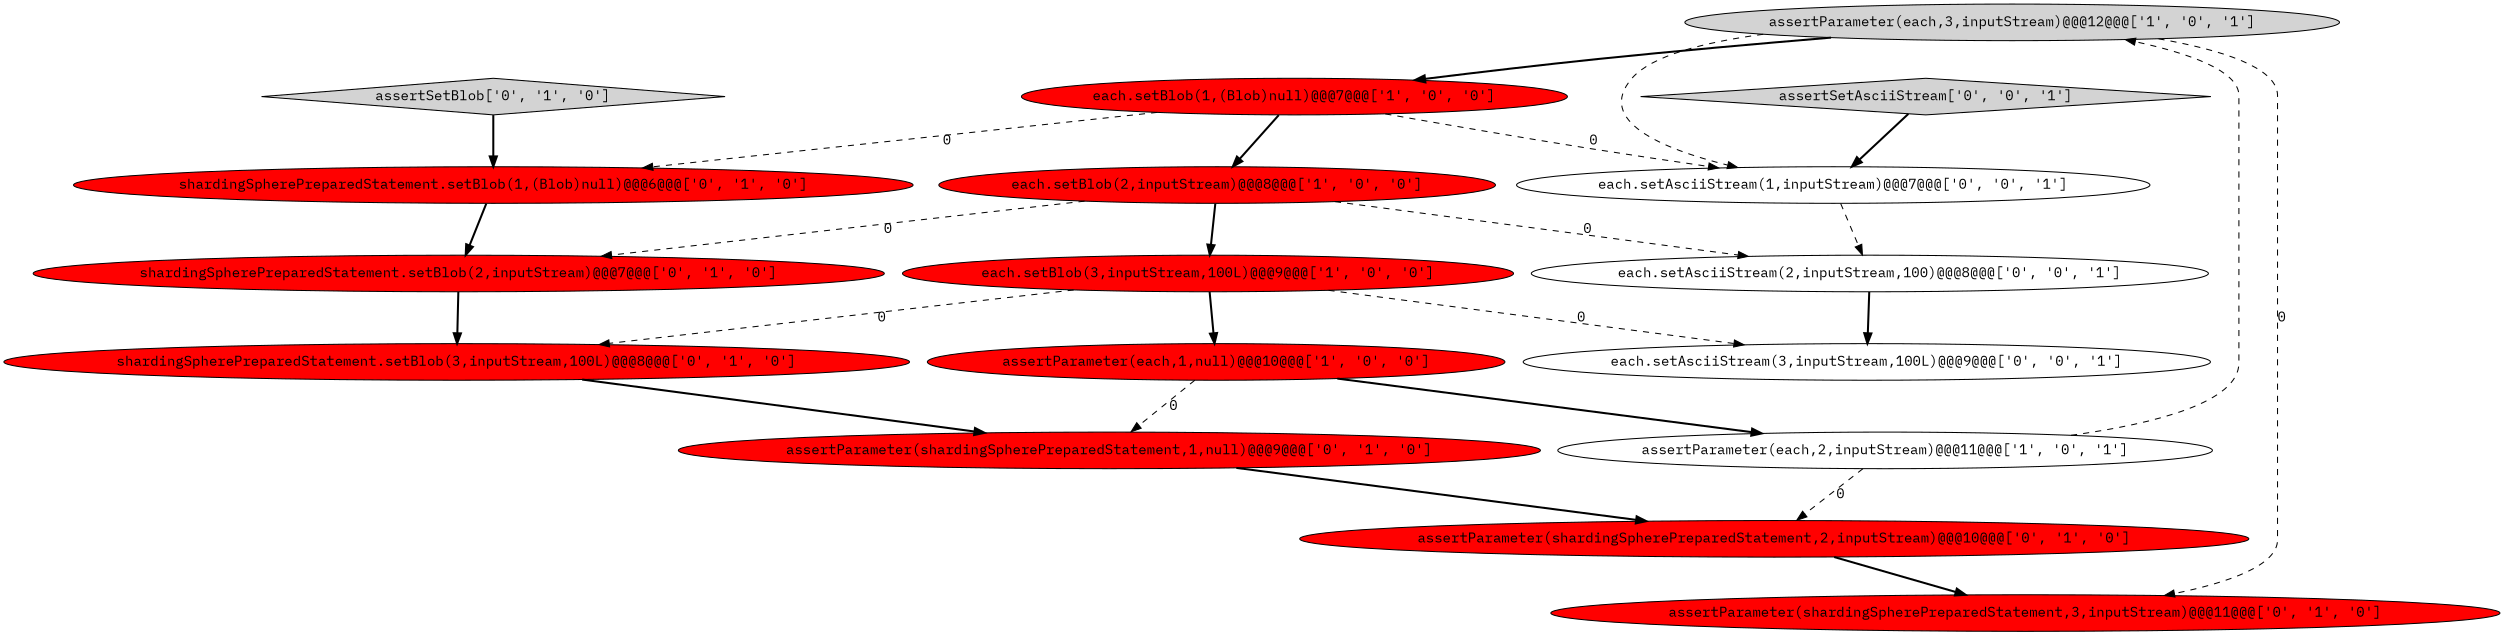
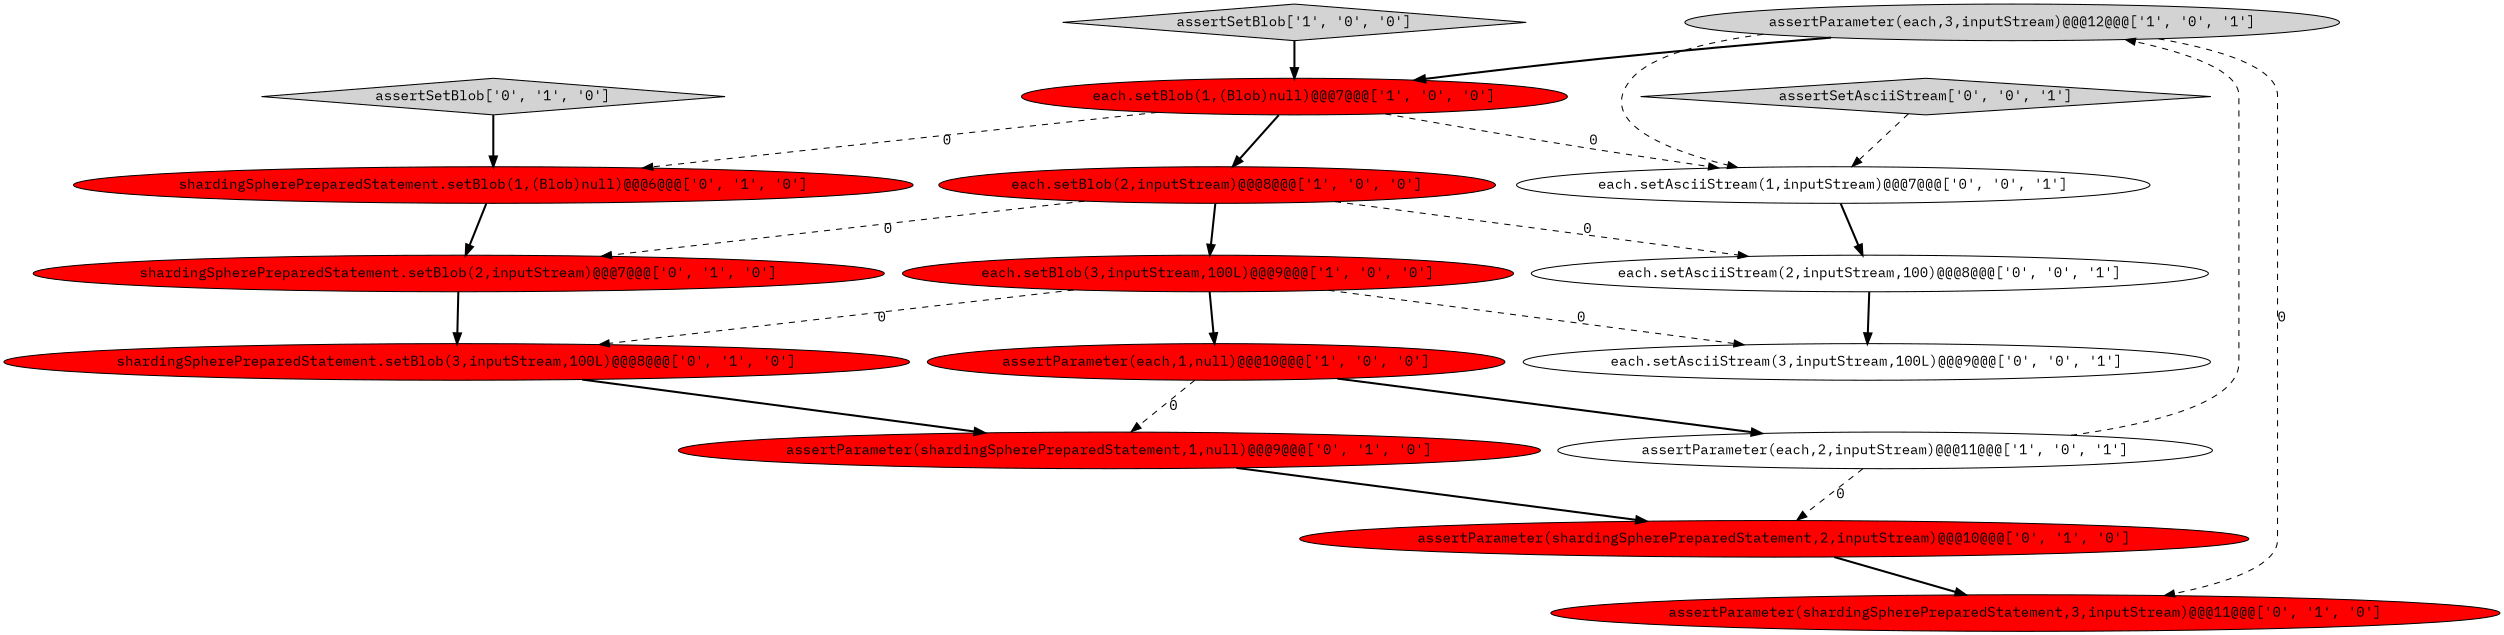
node "assertSetBlob['1', '0', '0']": added
edge "assertSetAsciiStream['0', '0', '1']" -> "each.setAsciiStream(1,inputStream)@@@7@@@['0', '0', '1']": style bold -> dashed
edge "each.setAsciiStream(1,inputStream)@@@7@@@['0', '0', '1']" -> "each.setAsciiStream(2,inputStream,100)@@@8@@@['0', '0', '1']": style dashed -> bold
